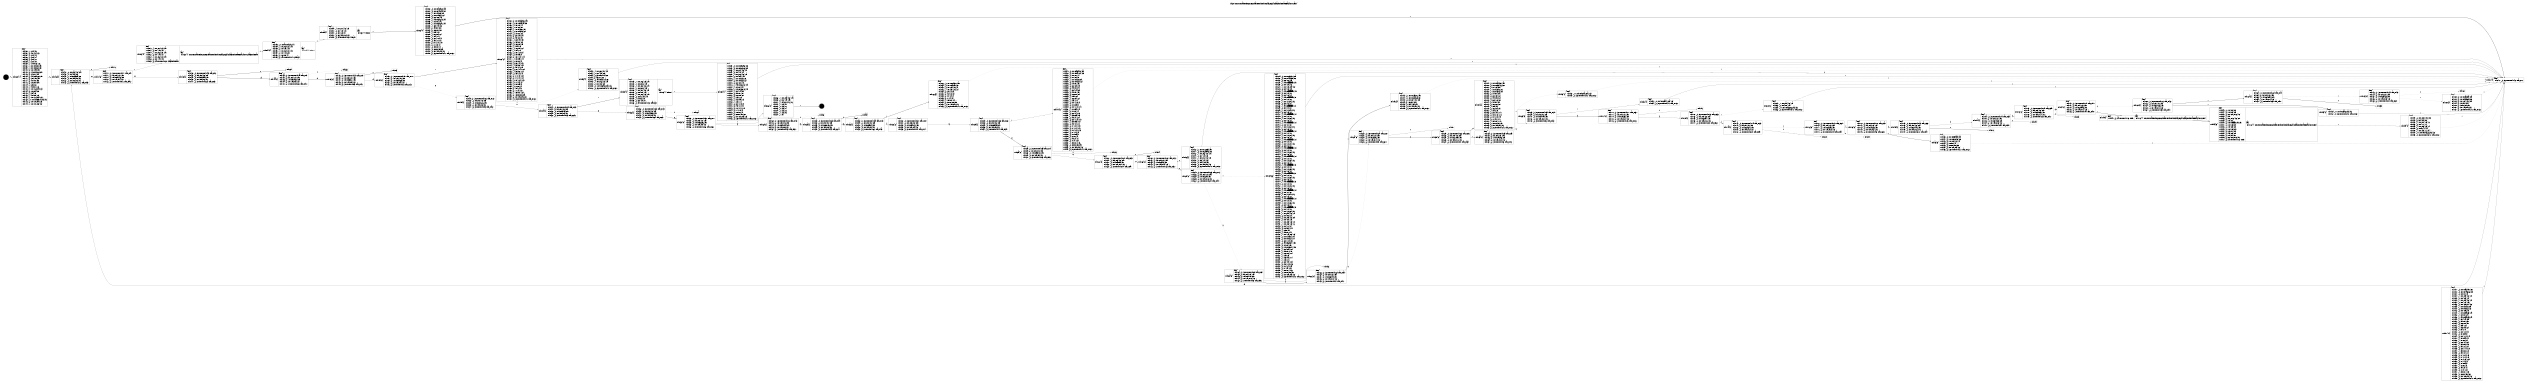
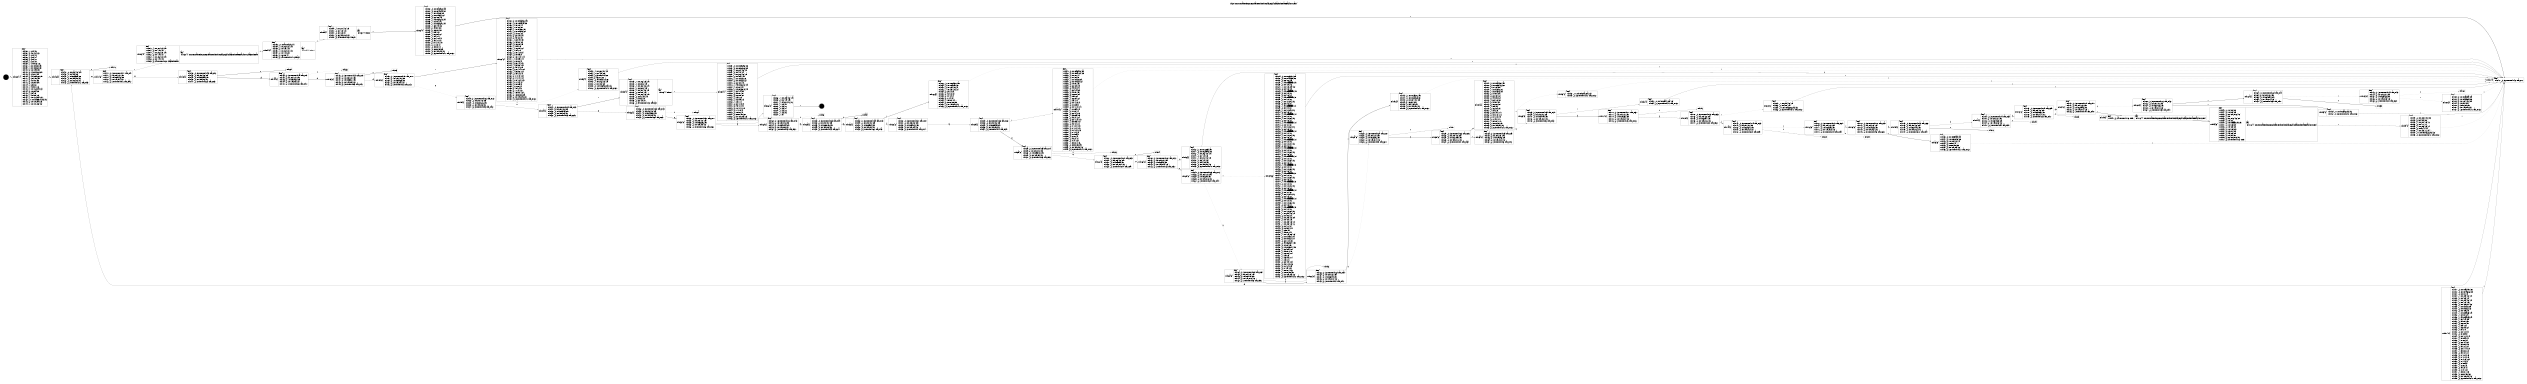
edge "0x401d6c [36]" -> "0x401632 [28]": reversed
